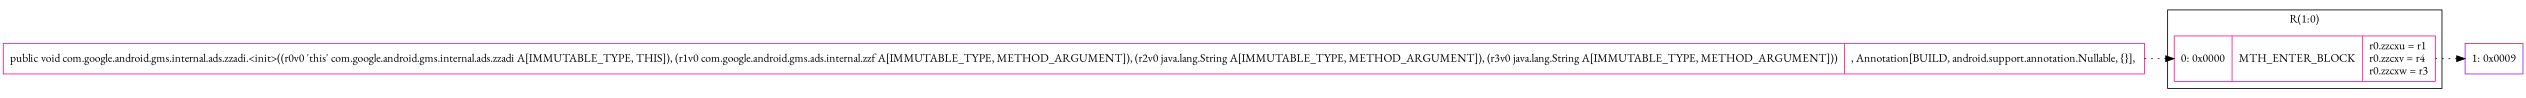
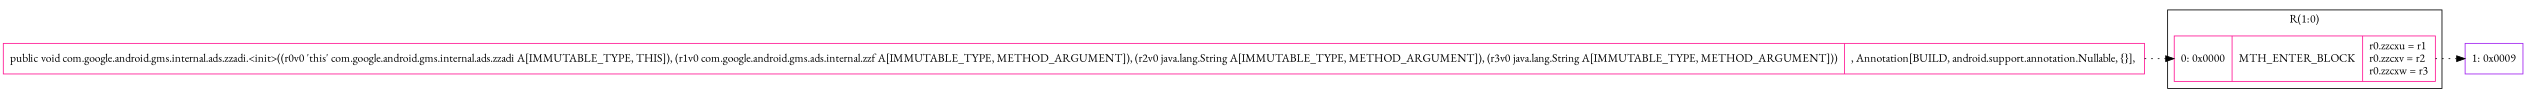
node "0: 0x0000": text "r0.zzcxv = r4" -> "r0.zzcxv = r2"
